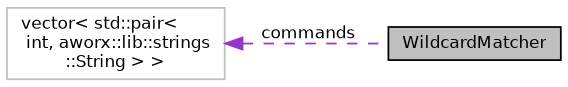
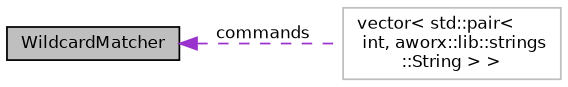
edge "WildcardMatcher" -> "vector< std::pair< int, aworx::lib::strings ::String > >": reversed
